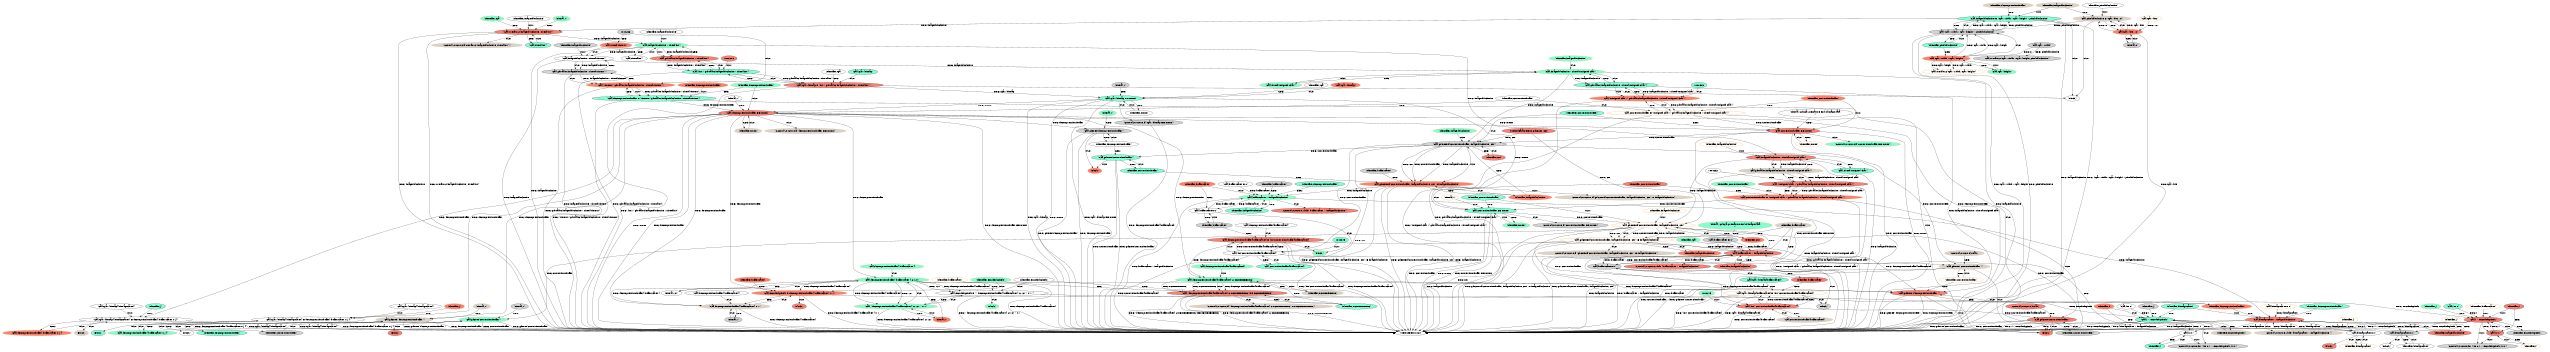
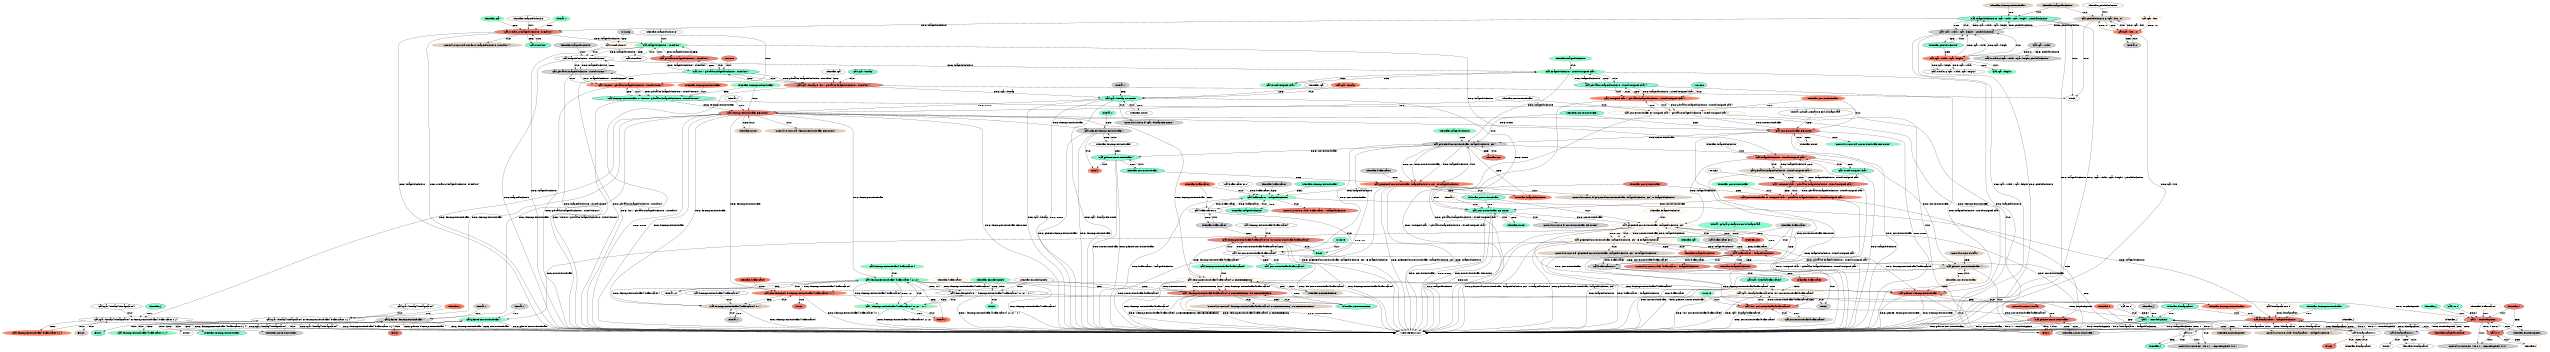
node "(Call,sizeof(uint8_t))": fillcolor salmon -> white
node "(Call,overflow2(tga->width, tga->height))": color darkorange -> black
node "(MethodParameterIn,gdIOCtx *ctx)": removed
edge "(Call,decompression_buffer == NULL)" -> "(Call,decompression_buffer[buffer_caret] & TGA_RLE_FLAG)": label "DDG: decompression_uint" -> "DDG: decompression_buffer"
node "(Call,decompression_buffer[buffer_caret] & TGA_RLE_FLAG)": fillcolor aquamarine -> white
edge "(ControlStructure,if (tga->bitmap == NULL))" -> "(MethodReturn,int)": now "(Call,decompression_buffer[buffer_caret] & TGA_RLE_FLAG)" -> "(MethodReturn,int)"
